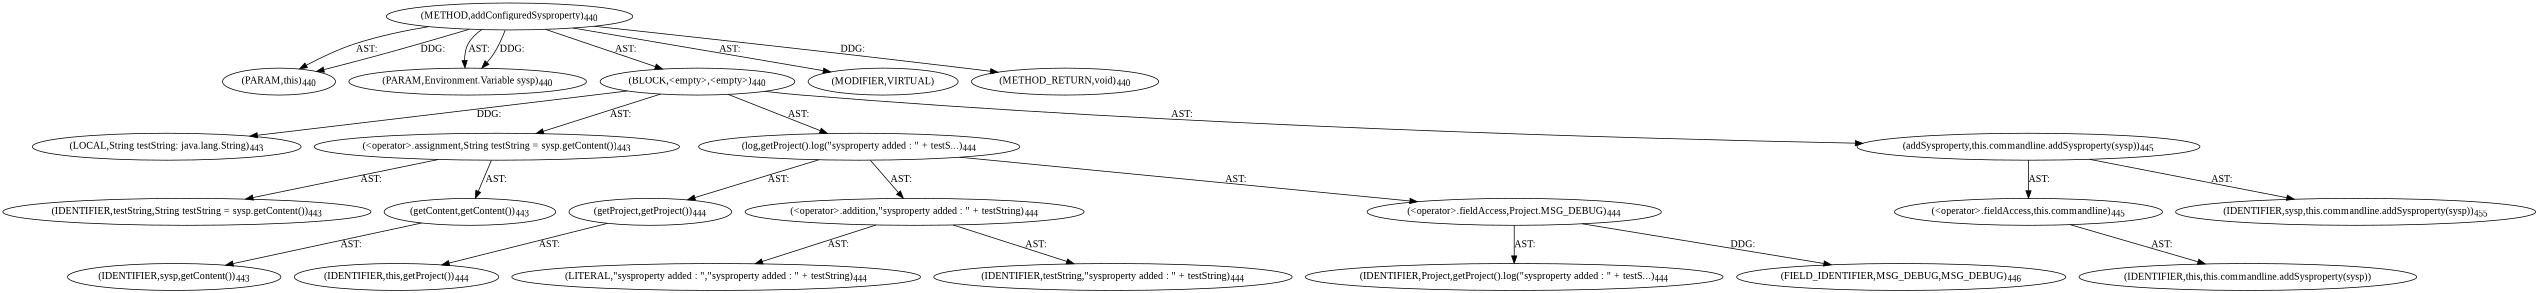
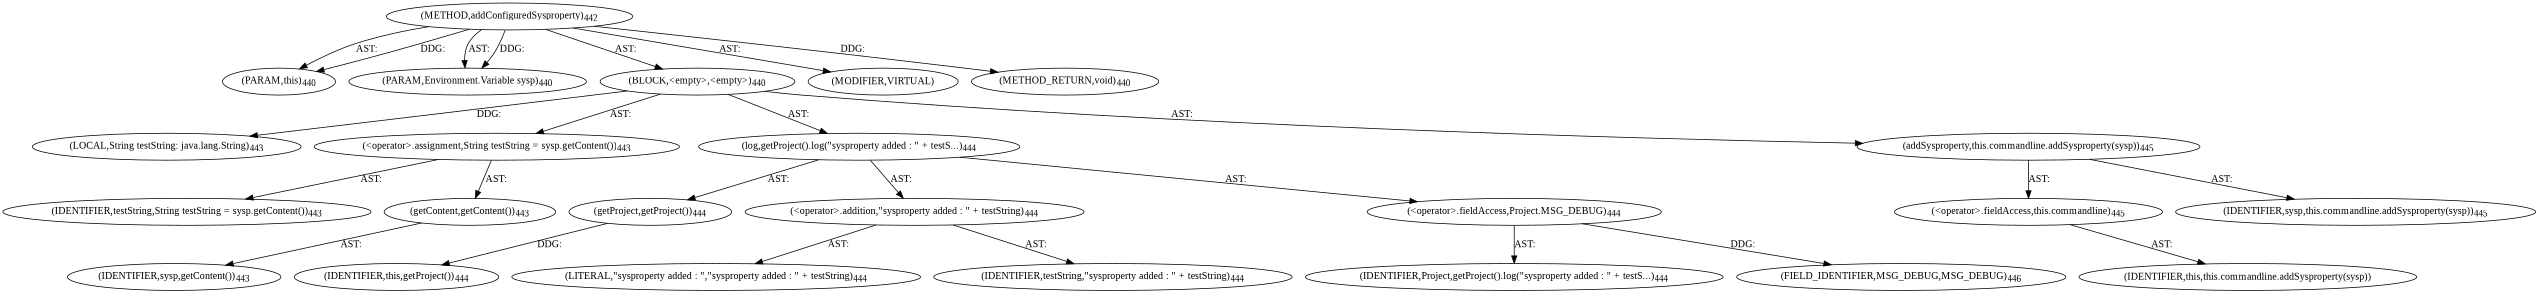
node "(METHOD,addConfiguredSysproperty)": text "440" -> "442"
node "(IDENTIFIER,sysp,this.commandline.addSysproperty(sysp))": text "455" -> "445"
edge "(getProject,getProject())" -> "(IDENTIFIER,this,getProject())": label "AST: " -> "DDG: "
